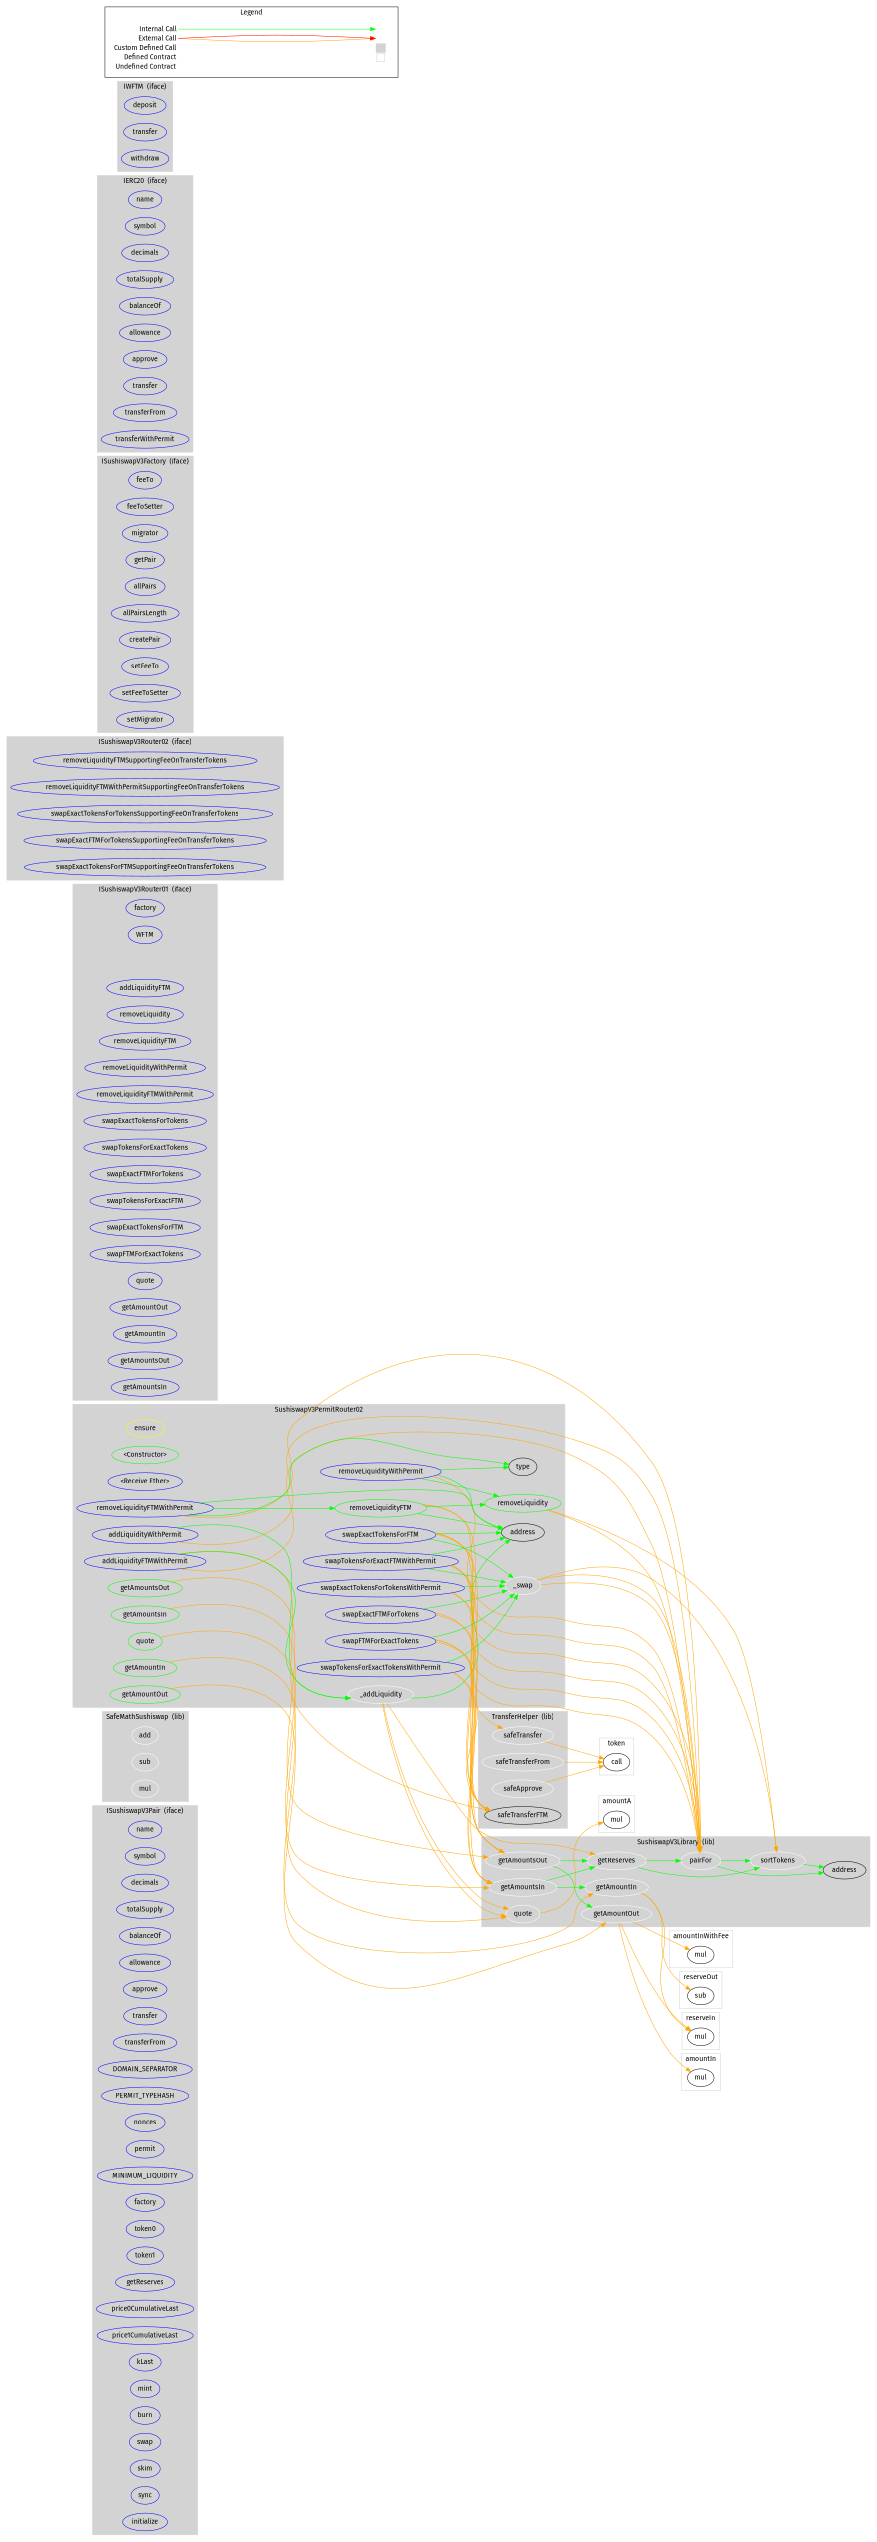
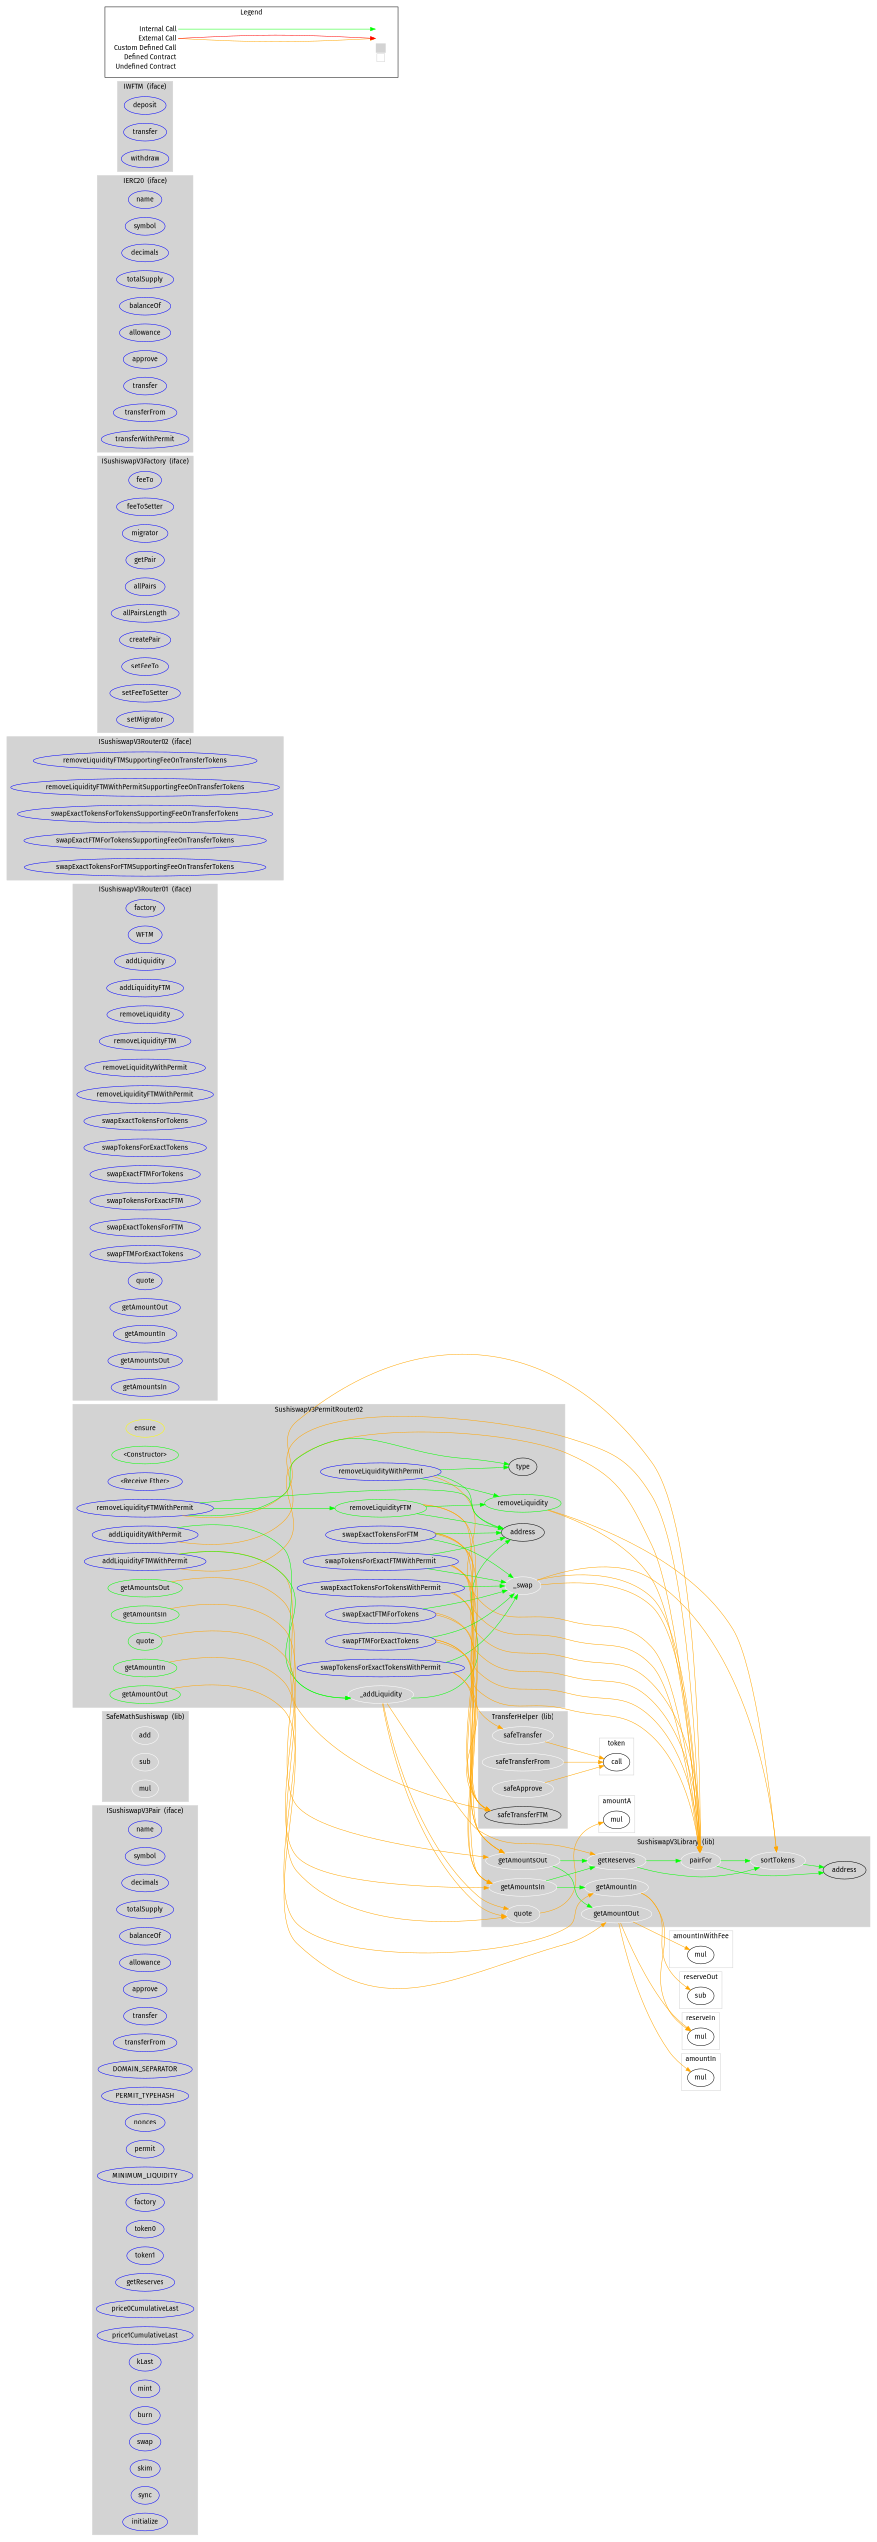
node "addLiquidity": added
